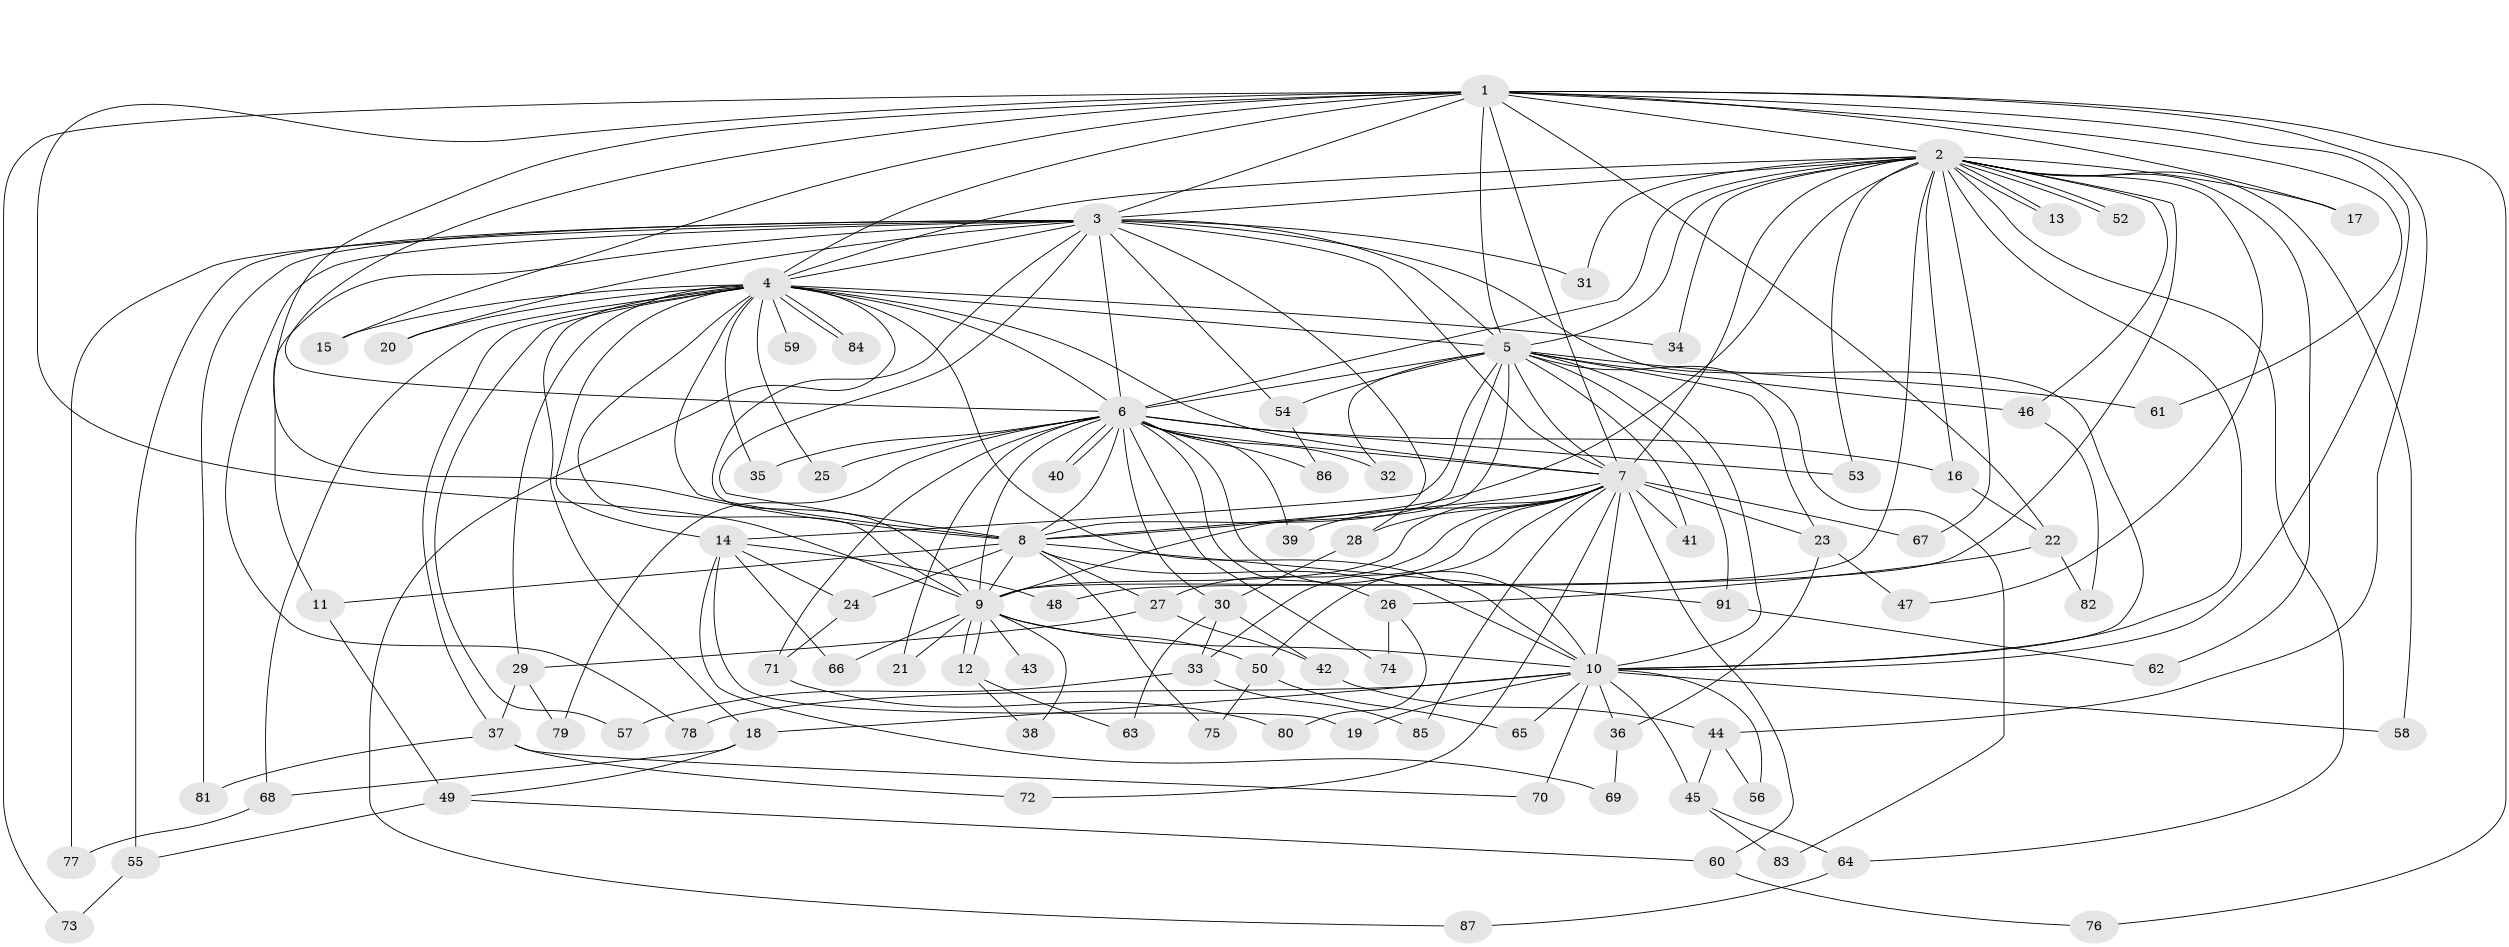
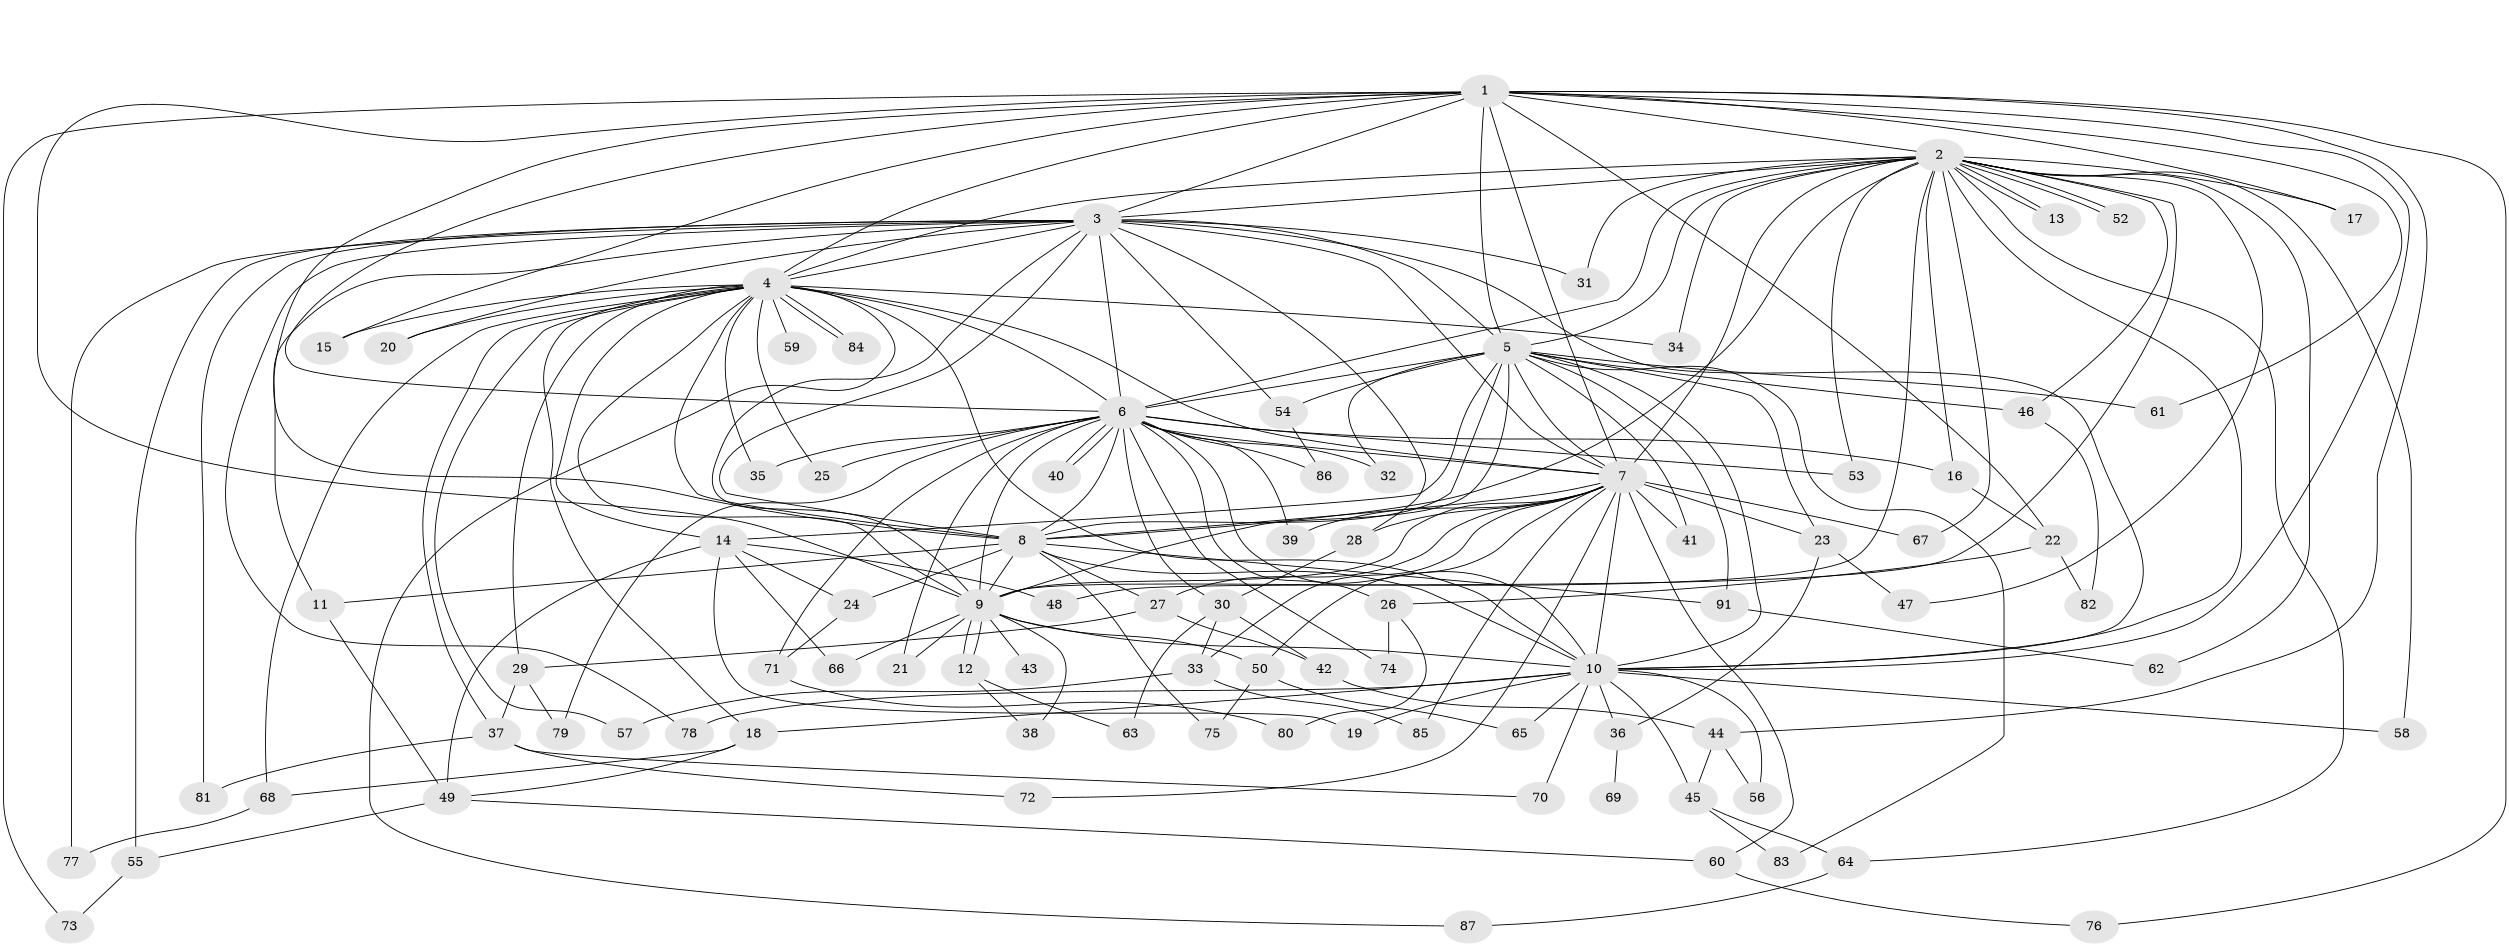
edge "4" -- "5": removed
edge "14" -- "69": now "14" -- "49"
